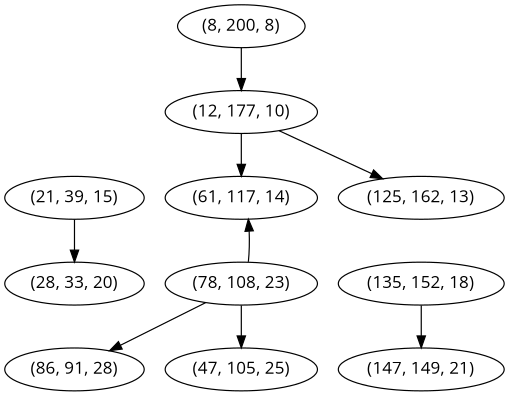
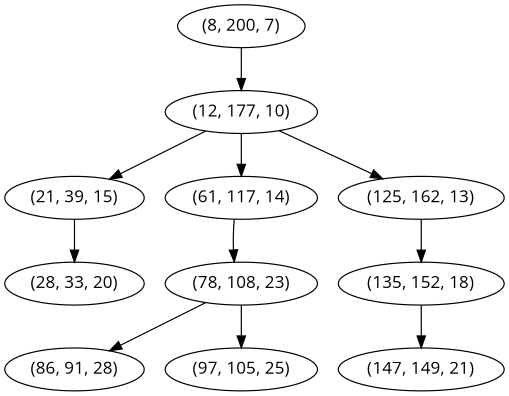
node "(8, 200, 8)": label "(8, 200, 8)" -> "(8, 200, 7)"
edge "(12, 177, 10)" -> "(21, 39, 15)": added
edge "(125, 162, 13)" -> "(135, 152, 18)": added
edge "(78, 108, 23)" -> "(61, 117, 14)": reversed
node "(47, 105, 25)": label "(47, 105, 25)" -> "(97, 105, 25)"
